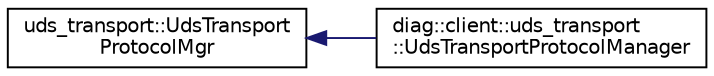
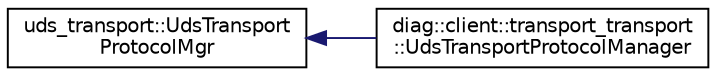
node "diag::client::uds_transport ::UdsTransportProtocolManager": label "diag::client::uds_transport ::UdsTransportProtocolManager" -> "diag::client::transport_transport ::UdsTransportProtocolManager"
